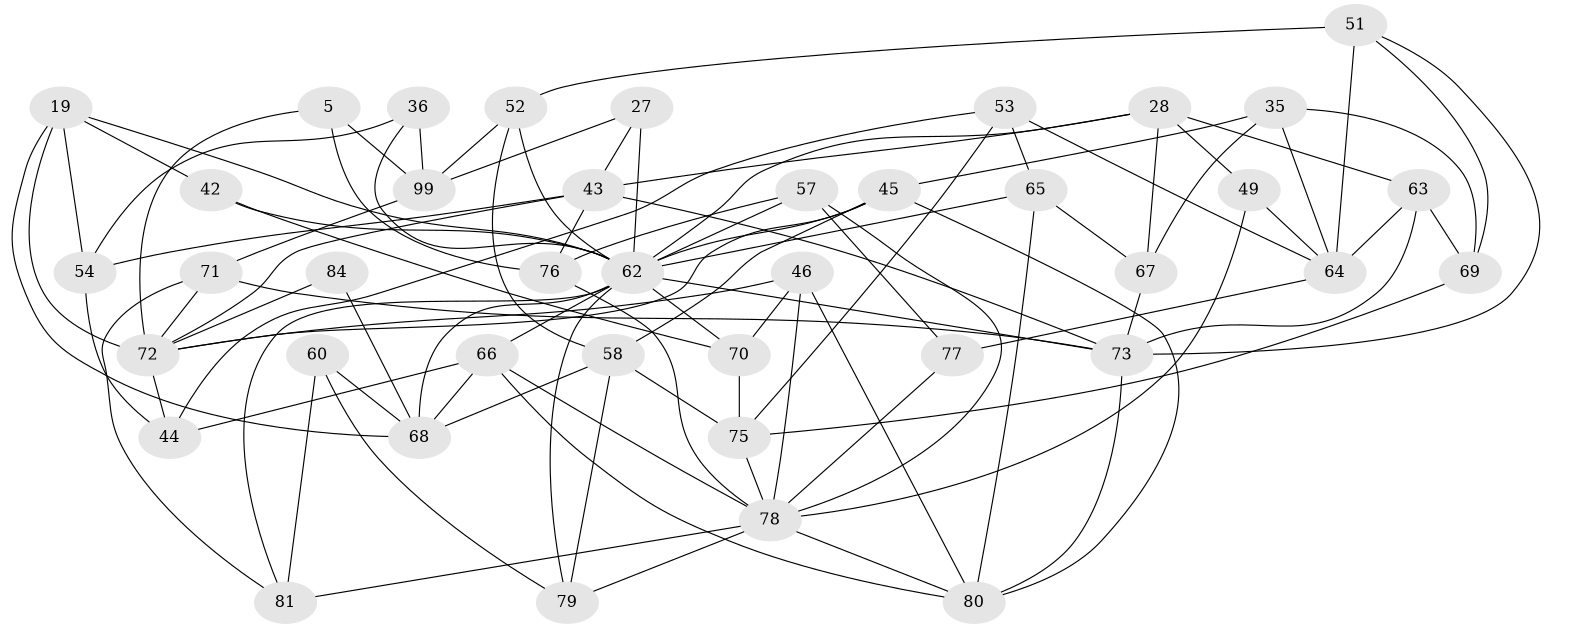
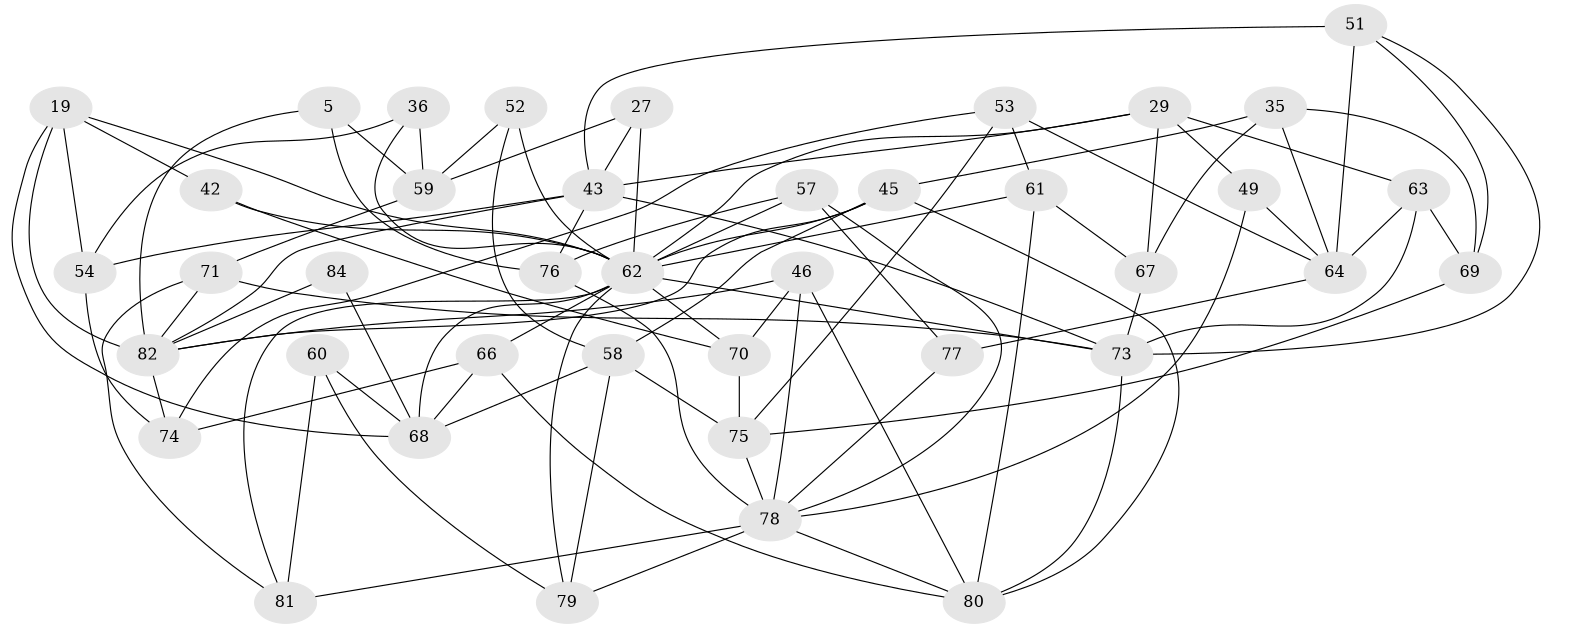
edge "51" -- "52": now "51" -- "43"
node "28": label "28" -> "29"
node "99": label "99" -> "59"
node "65": label "65" -> "61"
node "72": label "72" -> "82"
node "44": label "44" -> "74"
edge "66" -- "78": removed
